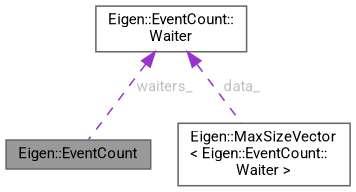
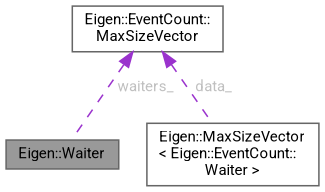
node "Eigen::EventCount:: Waiter": label "Eigen::EventCount:: Waiter" -> "Eigen::EventCount:: MaxSizeVector"
node "Eigen::EventCount": label "Eigen::EventCount" -> "Eigen::Waiter"
